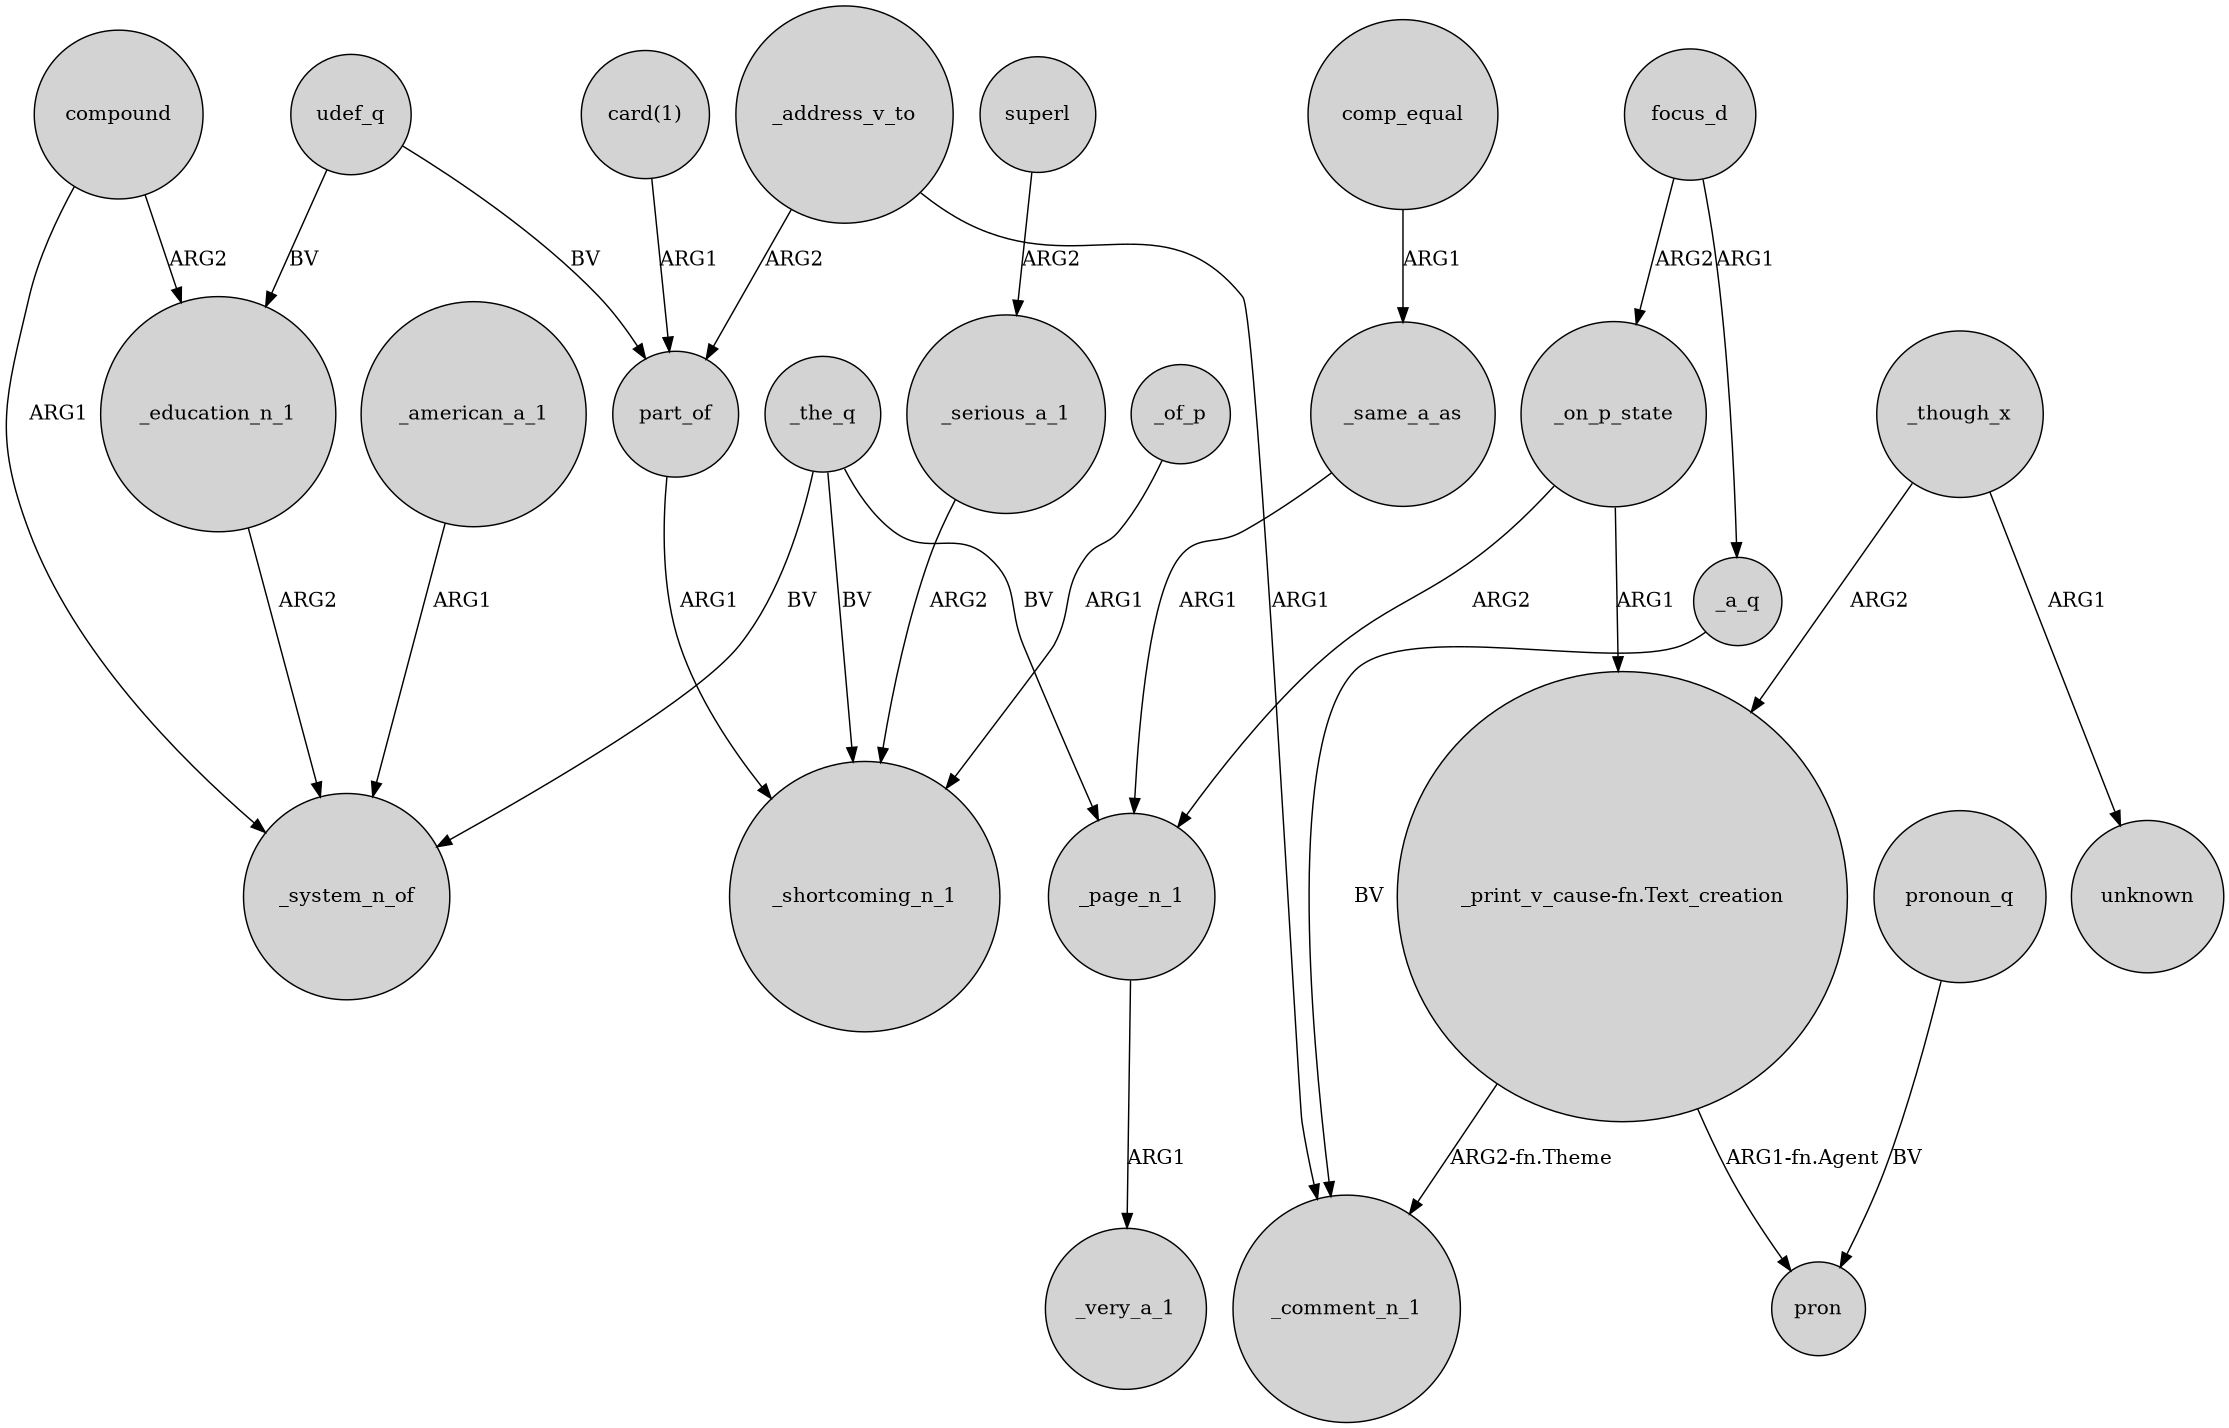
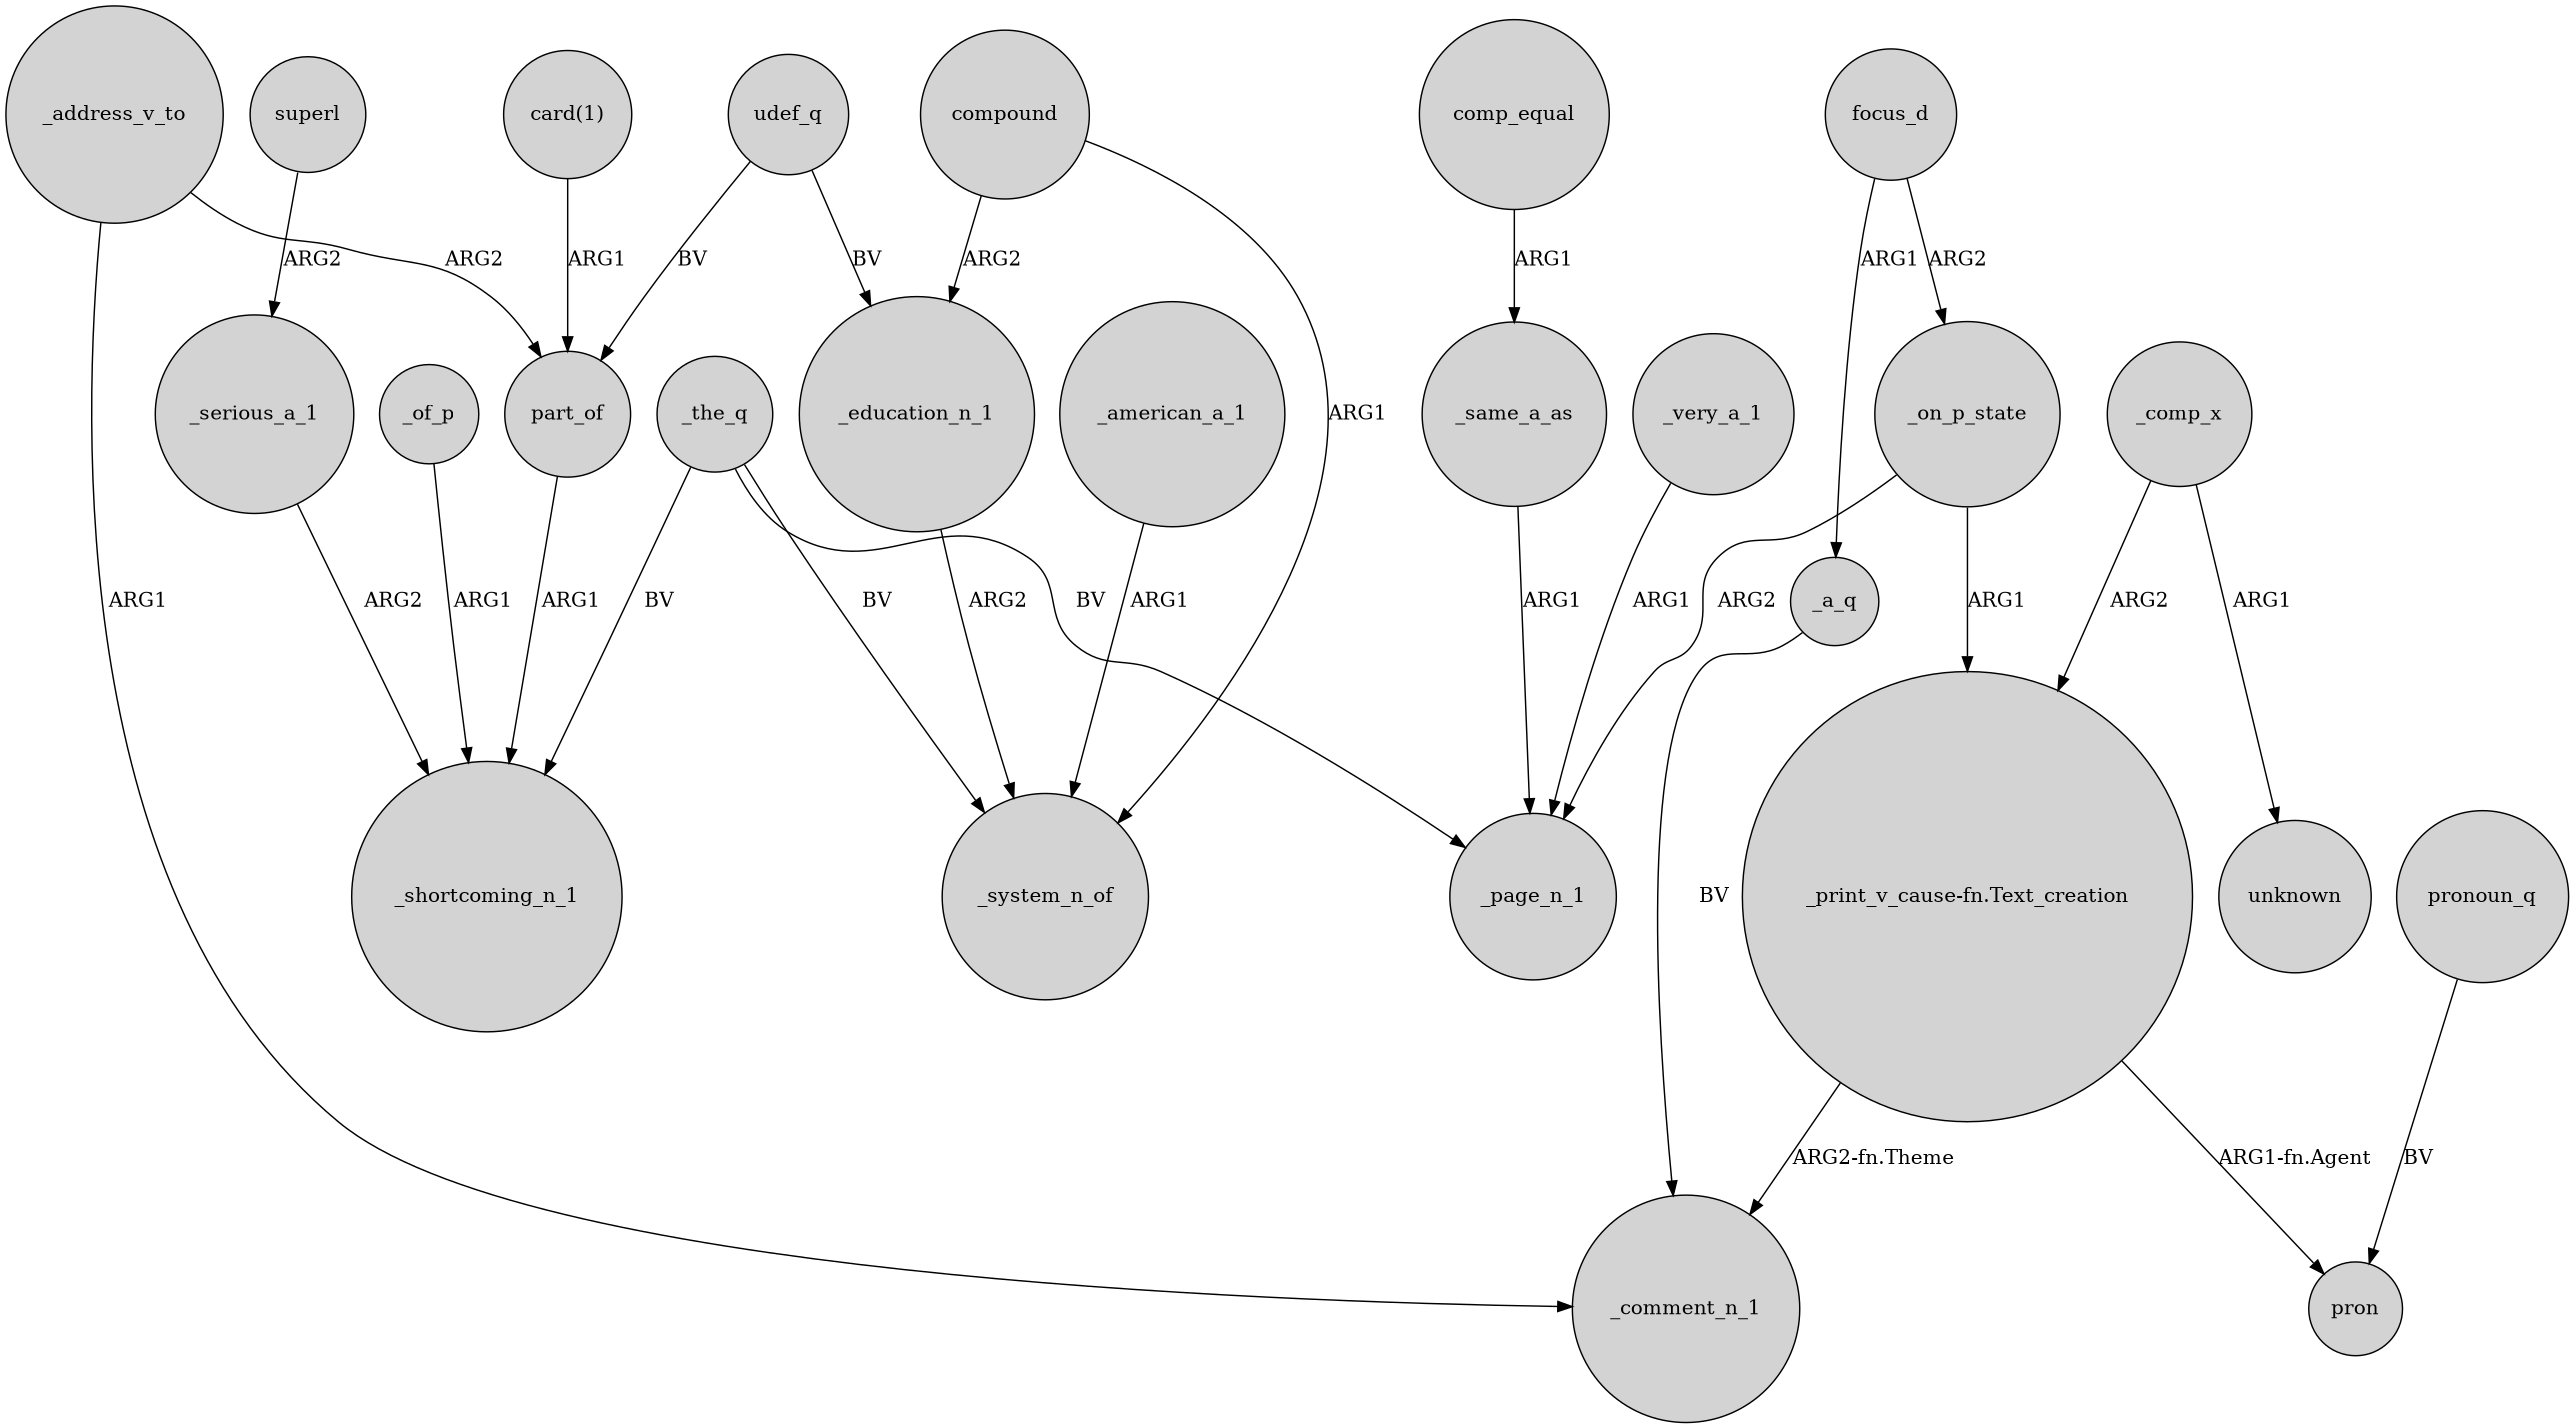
node "_though_x": label "_though_x" -> "_comp_x"
edge "_page_n_1" -> "_very_a_1": reversed
